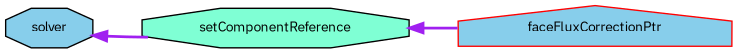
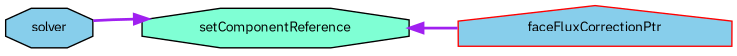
edge "setComponentReference" -> "solver": reversed
